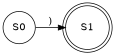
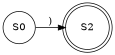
node "S1": label "S1" -> "S2"
